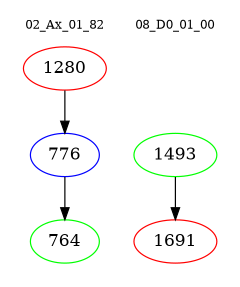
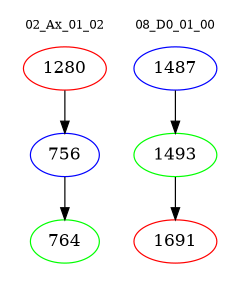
cluster "02_Ax_01_82": label "02_Ax_01_82" -> "02_Ax_01_02"
node "1487": added
node "776": label "776" -> "756"
